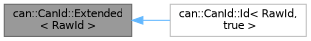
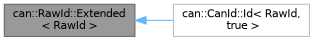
node "can::CanId::Extended < RawId >": label "can::CanId::Extended < RawId >" -> "can::RawId::Extended < RawId >"
